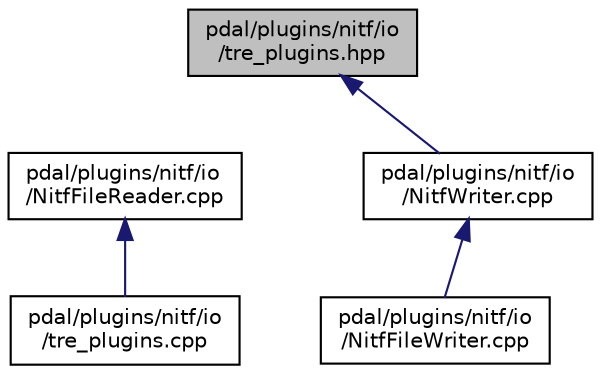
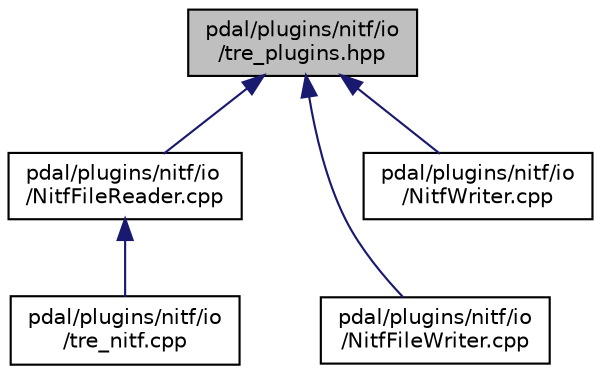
edge "pdal/plugins/nitf/io /NitfFileReader.cpp" -> "pdal/plugins/nitf/io /tre_plugins.hpp": added
edge "pdal/plugins/nitf/io /NitfFileWriter.cpp" -> "pdal/plugins/nitf/io /NitfWriter.cpp": now "pdal/plugins/nitf/io /NitfFileWriter.cpp" -> "pdal/plugins/nitf/io /tre_plugins.hpp"
node "pdal/plugins/nitf/io /tre_plugins.cpp": label "pdal/plugins/nitf/io /tre_plugins.cpp" -> "pdal/plugins/nitf/io /tre_nitf.cpp"
